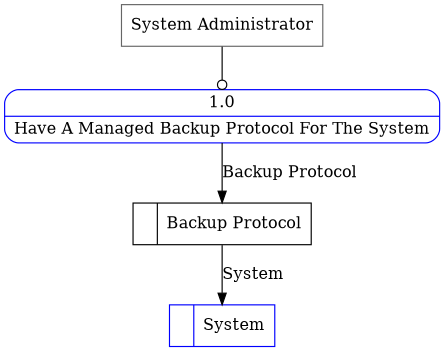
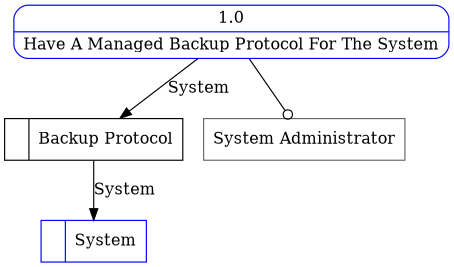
edge "System Administrator" -> "1.0": reversed
edge "1.0" -> "Backup Protocol": label "Backup Protocol" -> "System"
